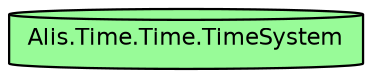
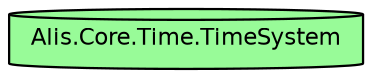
node "Alis.Time.Time.TimeSystem": label "Alis.Time.Time.TimeSystem" -> "Alis.Core.Time.TimeSystem"
